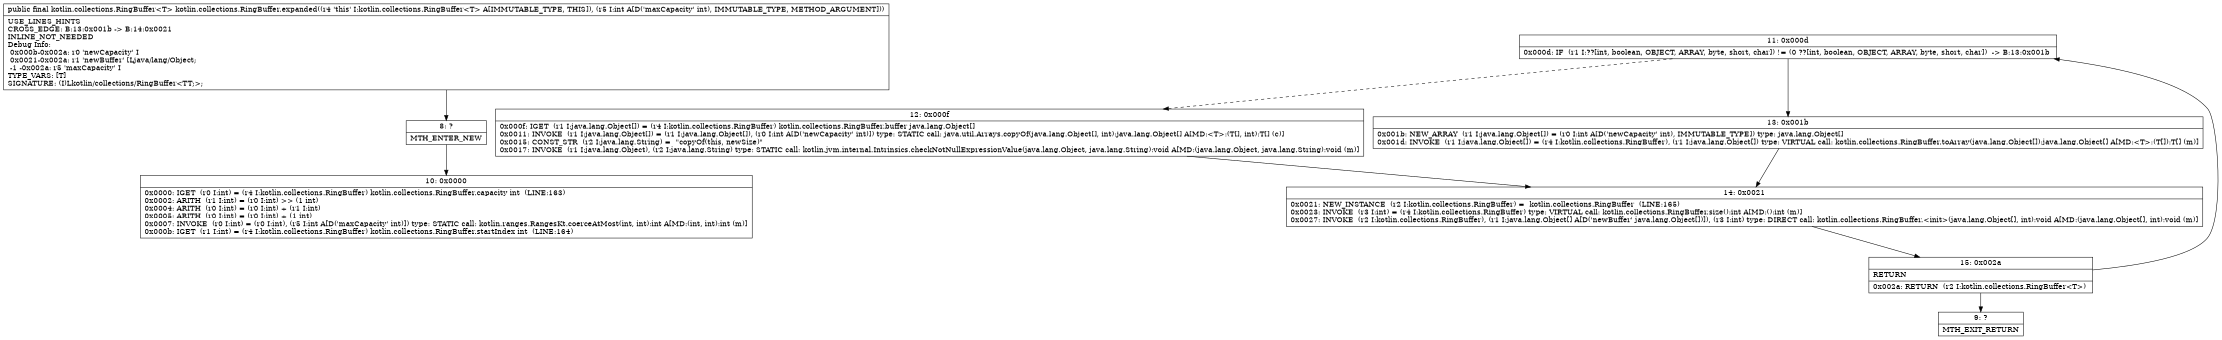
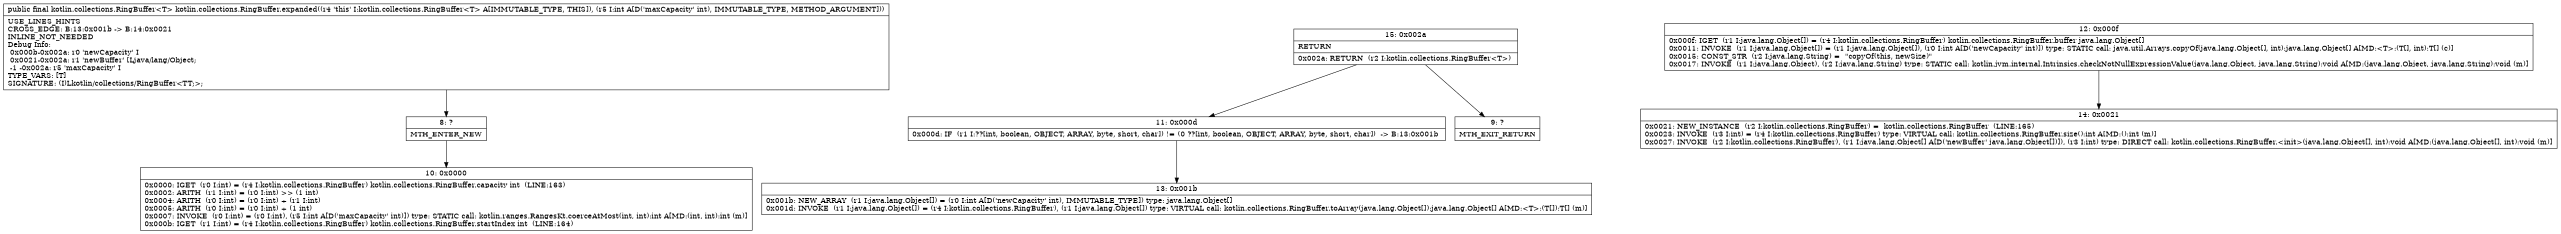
edge "11: 0x000d" -> "12: 0x000f": removed
edge "13: 0x001b" -> "14: 0x0021": removed
edge "14: 0x0021" -> "15: 0x002a": removed
